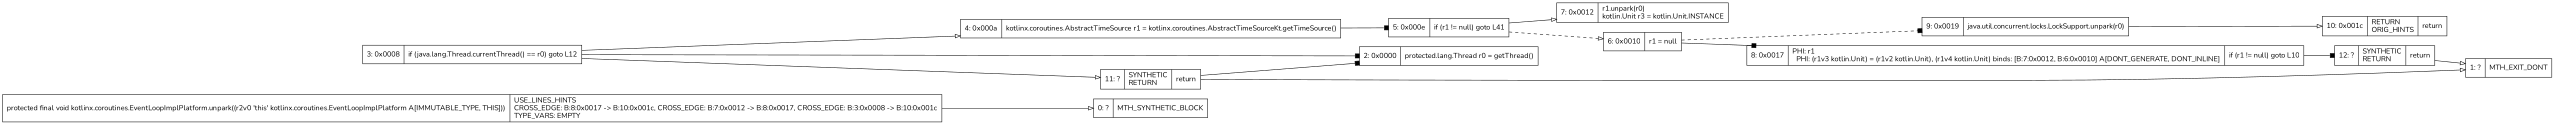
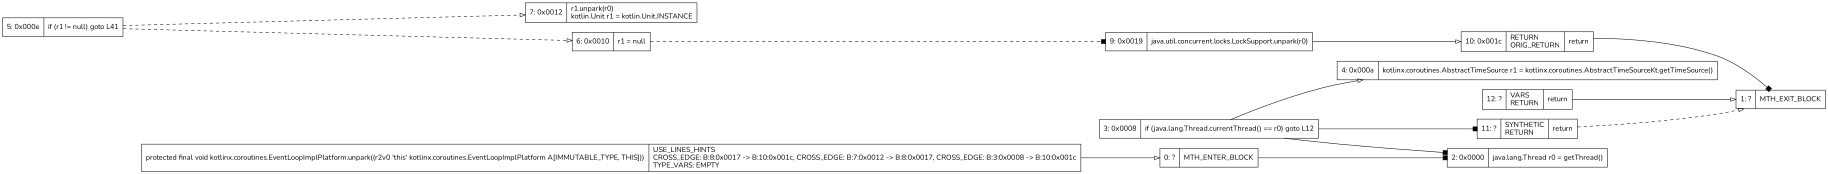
node "7: 0x0012": text "kotlin.Unit r3 = kotlin.Unit.INSTANCE" -> "kotlin.Unit r1 = kotlin.Unit.INSTANCE"
edge "5: 0x000e" -> "7: 0x0012": style solid -> dashed
edge "4: 0x000a" -> "5: 0x000e": removed
node "10: 0x001c": text "ORIG_HINTS" -> "ORIG_RETURN"
edge "10: 0x001c" -> "1: ?": added
node "12: ?": text "SYNTHETIC" -> "VARS"
node "2: 0x0000": text "protected.lang.Thread r0 = getThread()" -> "java.lang.Thread r0 = getThread()"
node "8: 0x0017": removed
edge "3: 0x0008" -> "11: ?": arrowhead onormal -> box
node "1: ?": text "MTH_EXIT_DONT" -> "MTH_EXIT_BLOCK"
edge "11: ?" -> "2: 0x0000": now "0: ?" -> "2: 0x0000"
edge "11: ?" -> "1: ?": style solid -> dashed
node "0: ?": text "MTH_SYNTHETIC_BLOCK" -> "MTH_ENTER_BLOCK"
